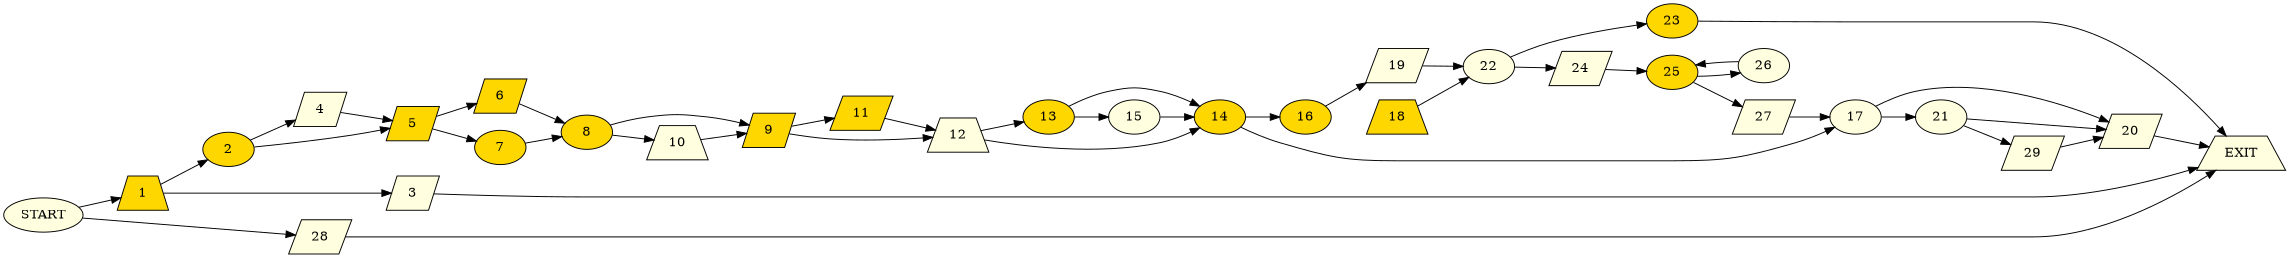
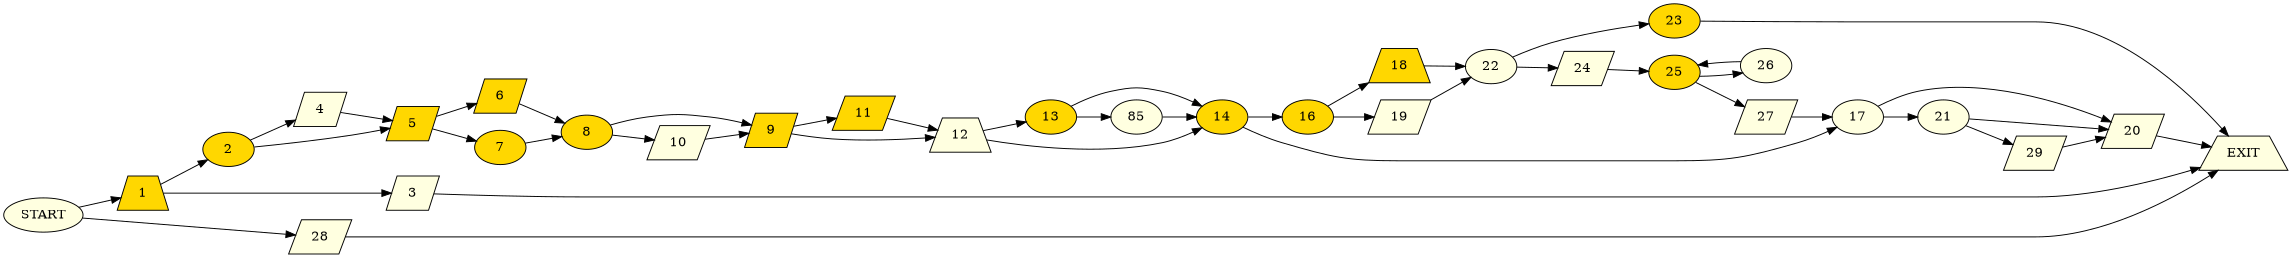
edge "16" -> "18": added
node "15": label "15" -> "85"
node "10": shape trapezium -> parallelogram
